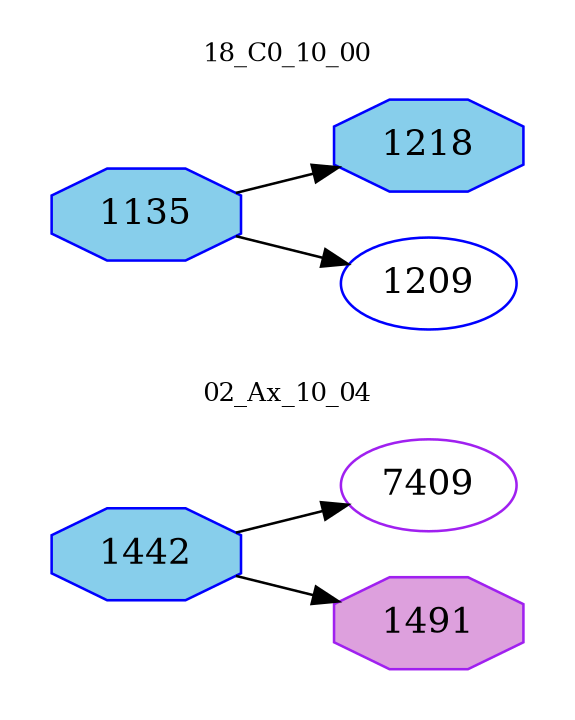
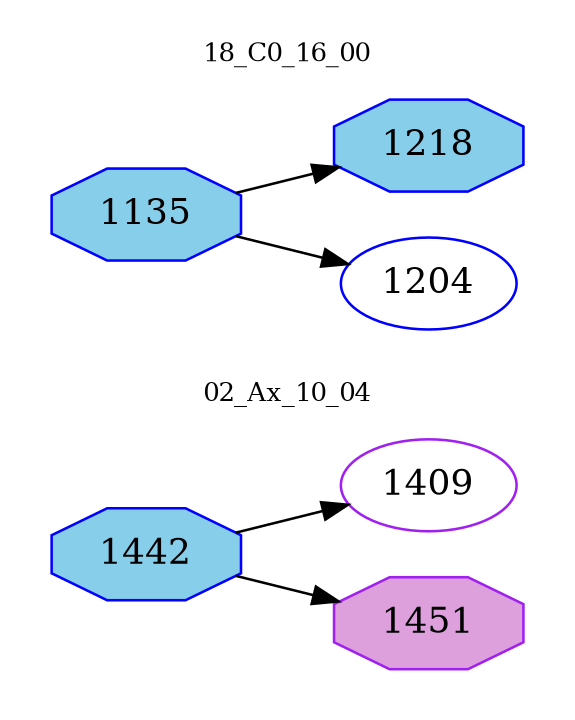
cluster "18_C0_10_00": label "18_C0_10_00" -> "18_C0_16_00"
node "1209": label "1209" -> "1204"
node "7409": label "7409" -> "1409"
node "1491": label "1491" -> "1451"
